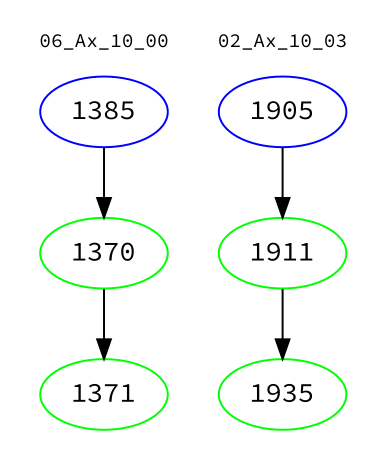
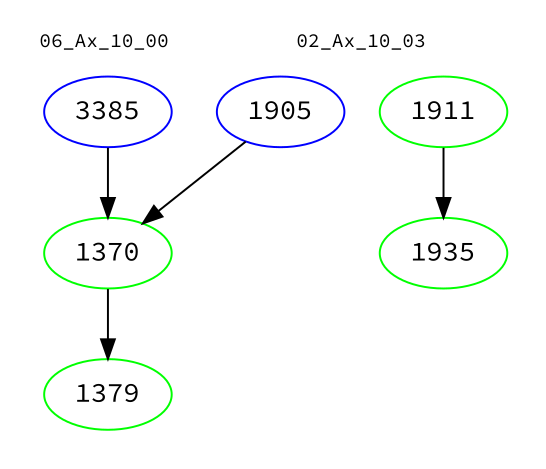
node "1385": label "1385" -> "3385"
edge "1905" -> "1911": now "1905" -> "1370"
node "1371": label "1371" -> "1379"
